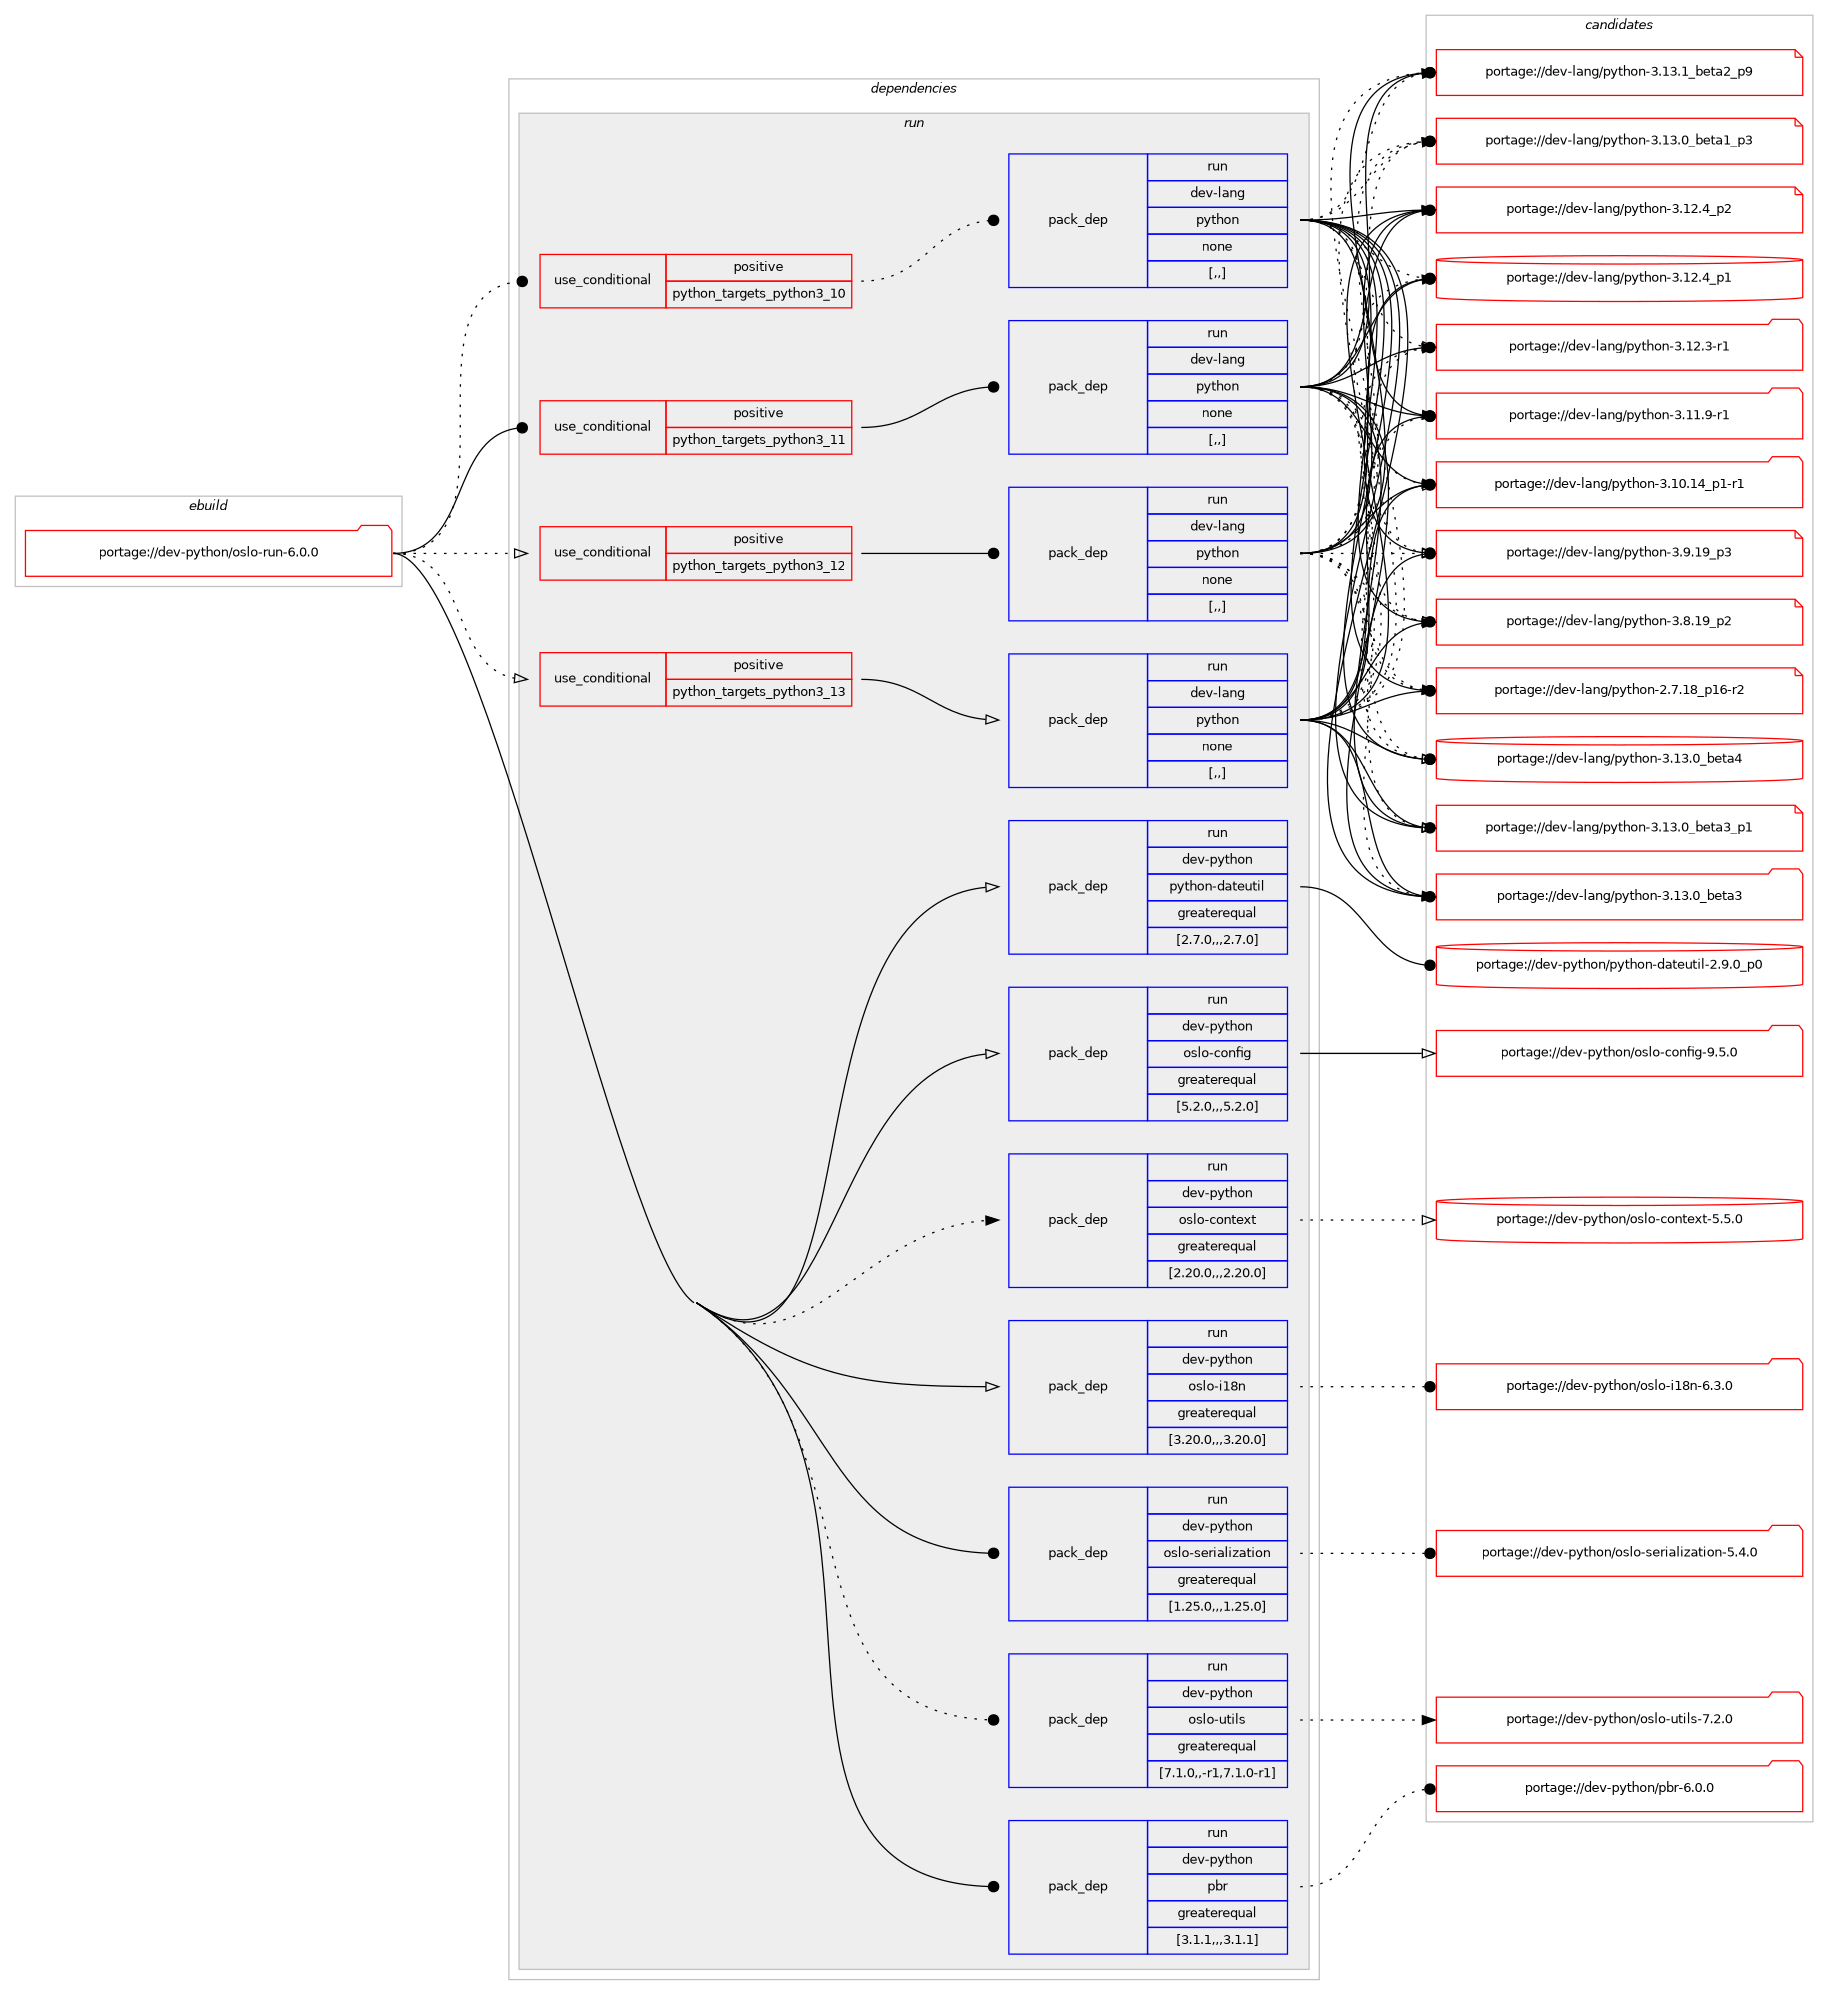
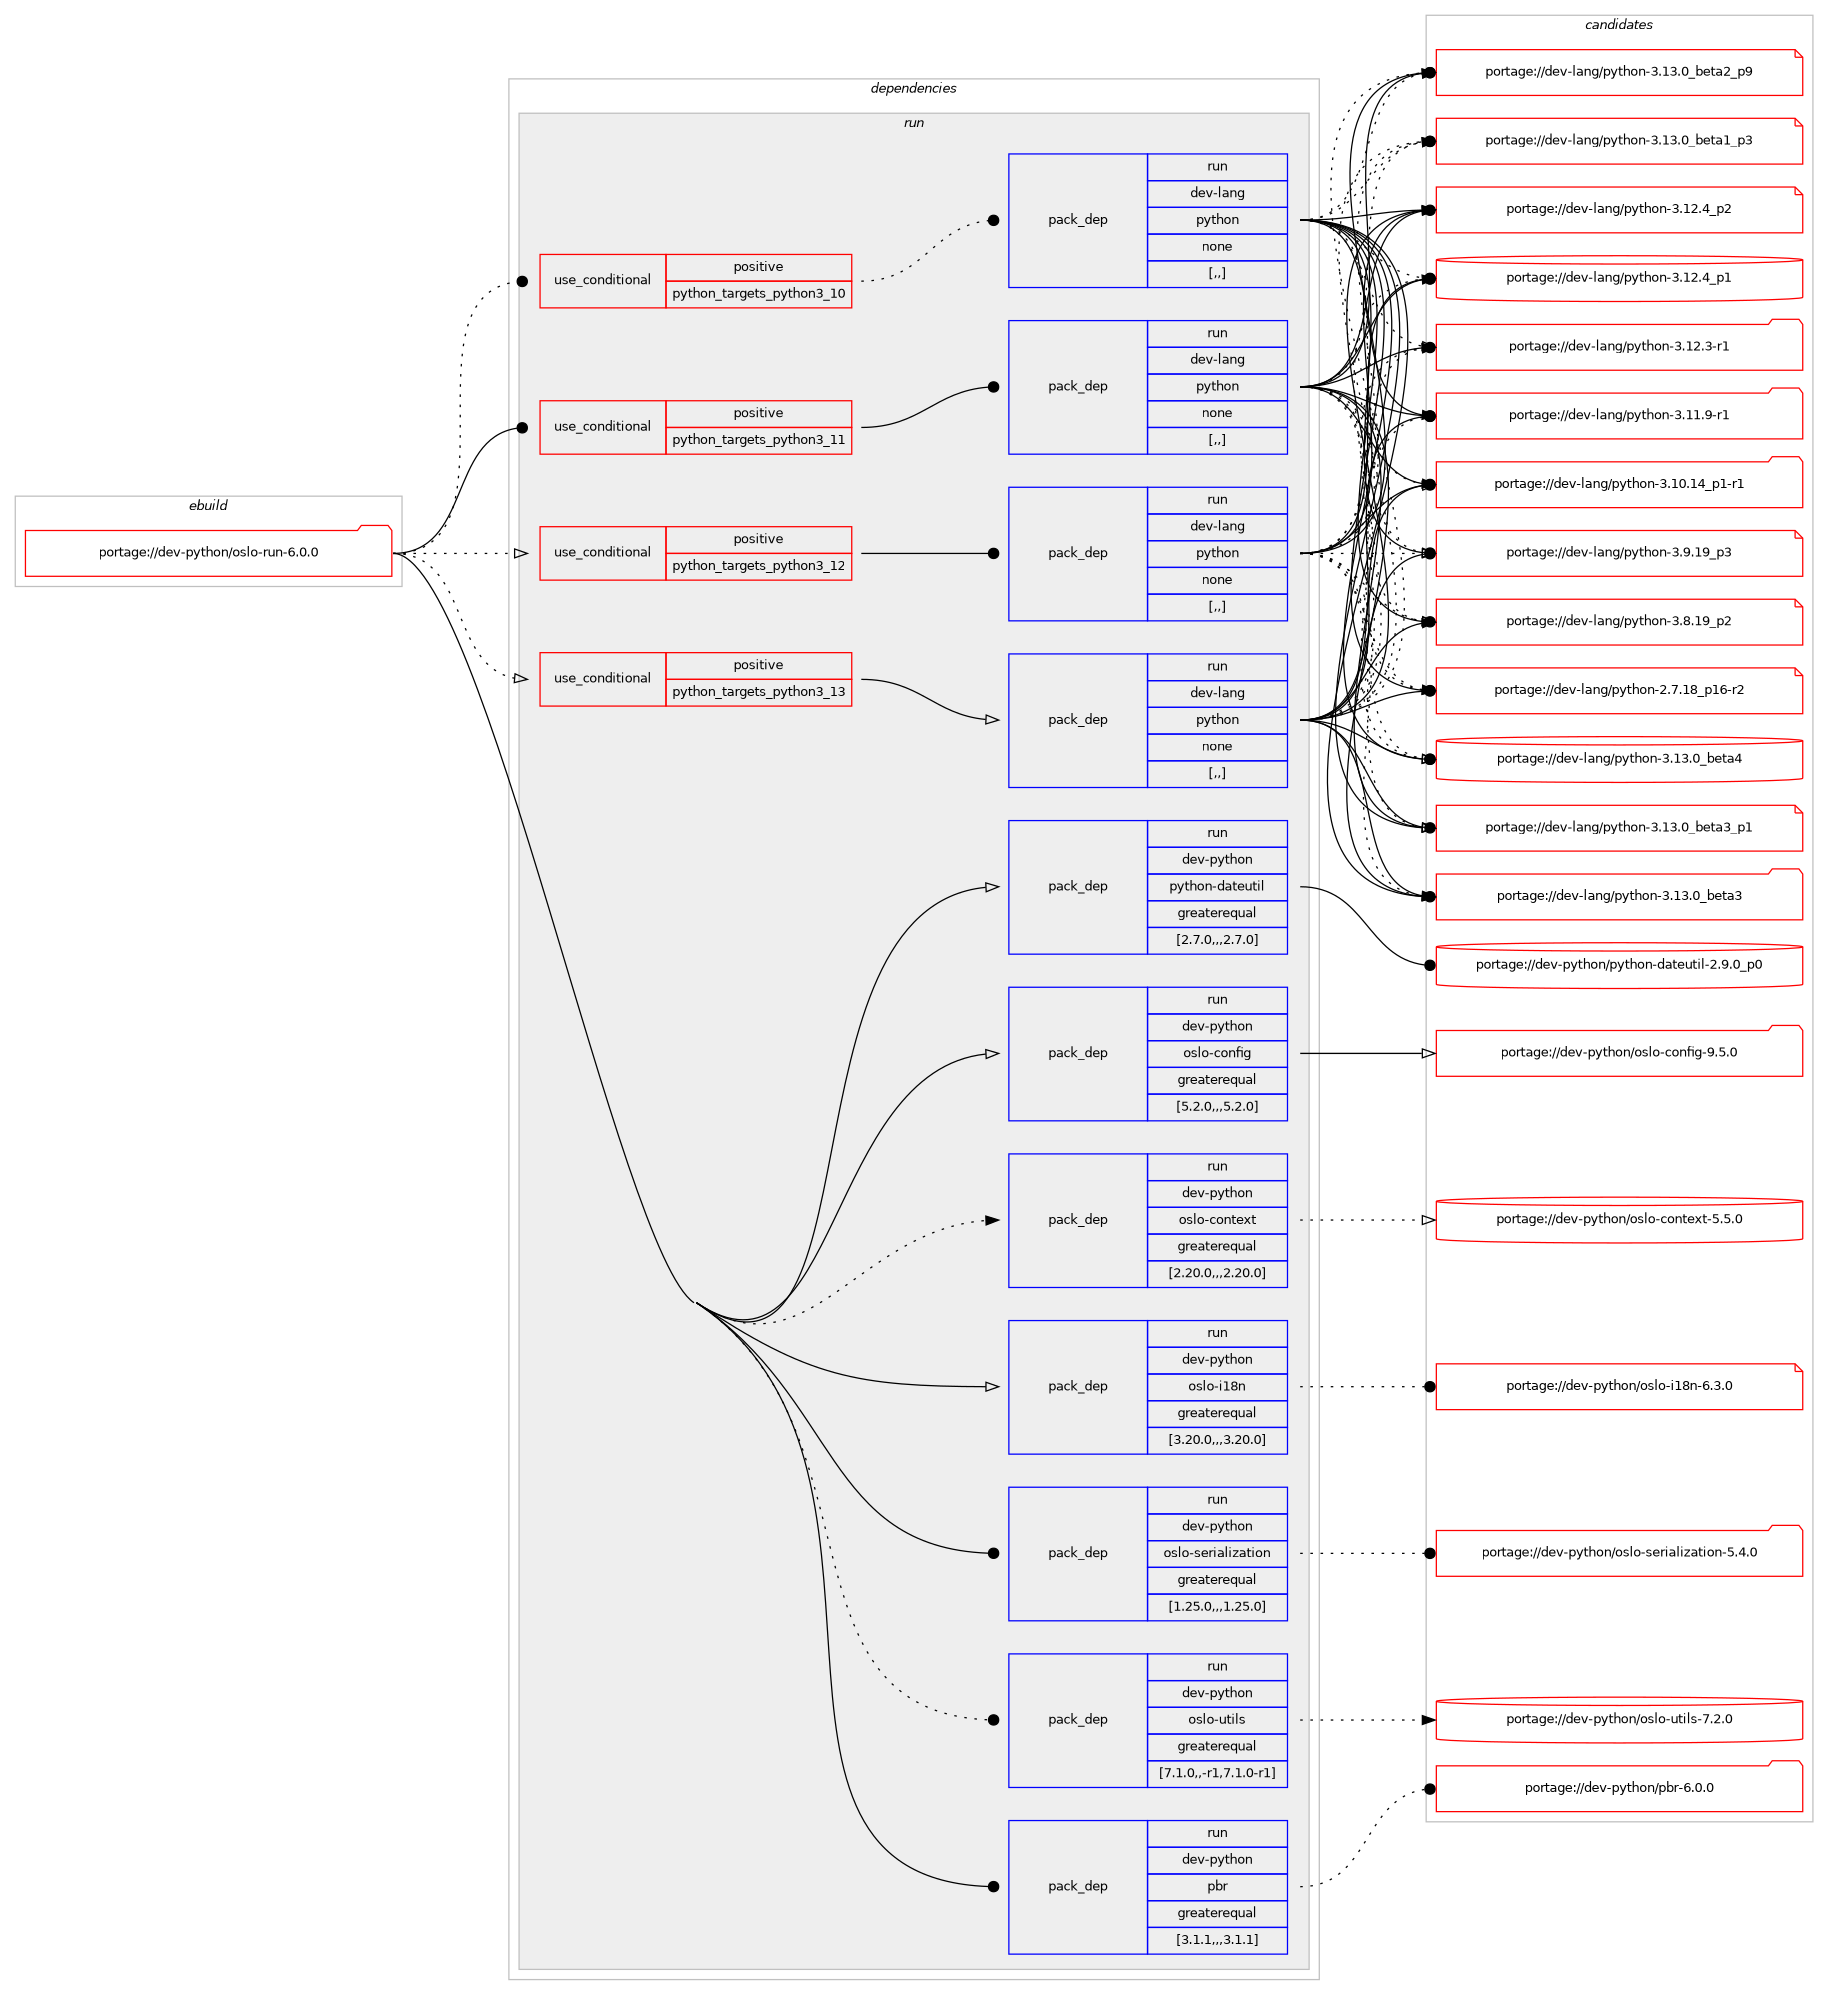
node "portage://dev-lang/python-3.13.1_beta2_p9": label "portage://dev-lang/python-3.13.1_beta2_p9" -> "portage://dev-lang/python-3.13.0_beta2_p9"
node "portage://dev-python/oslo-i18n-6.3.0": shape folder -> note
node "portage://dev-python/oslo-utils-7.2.0": shape folder -> cylinder
